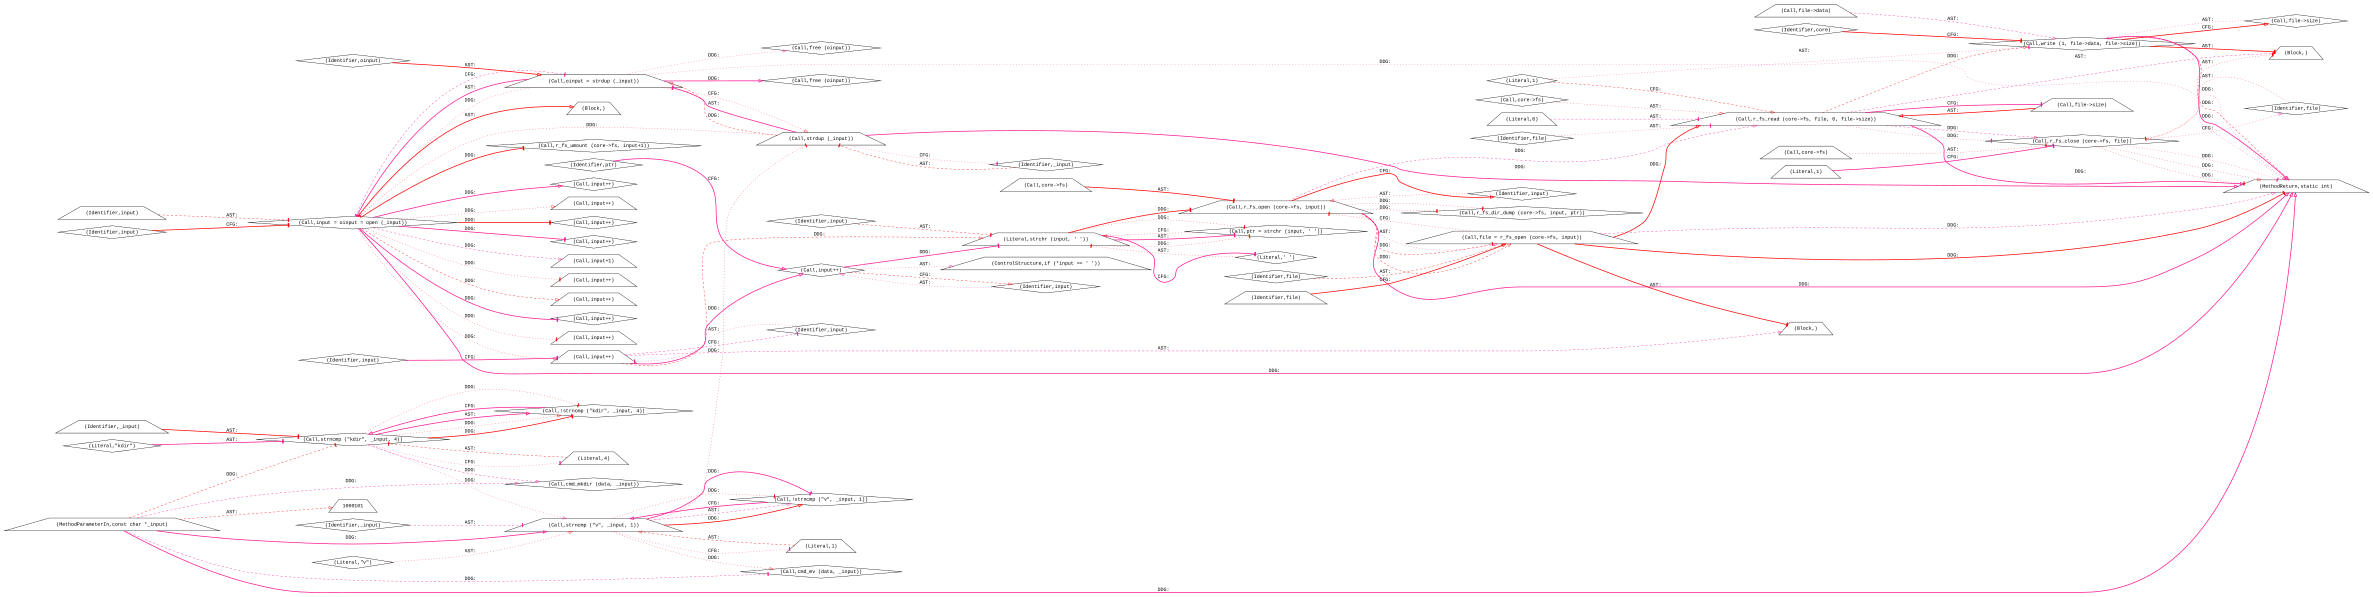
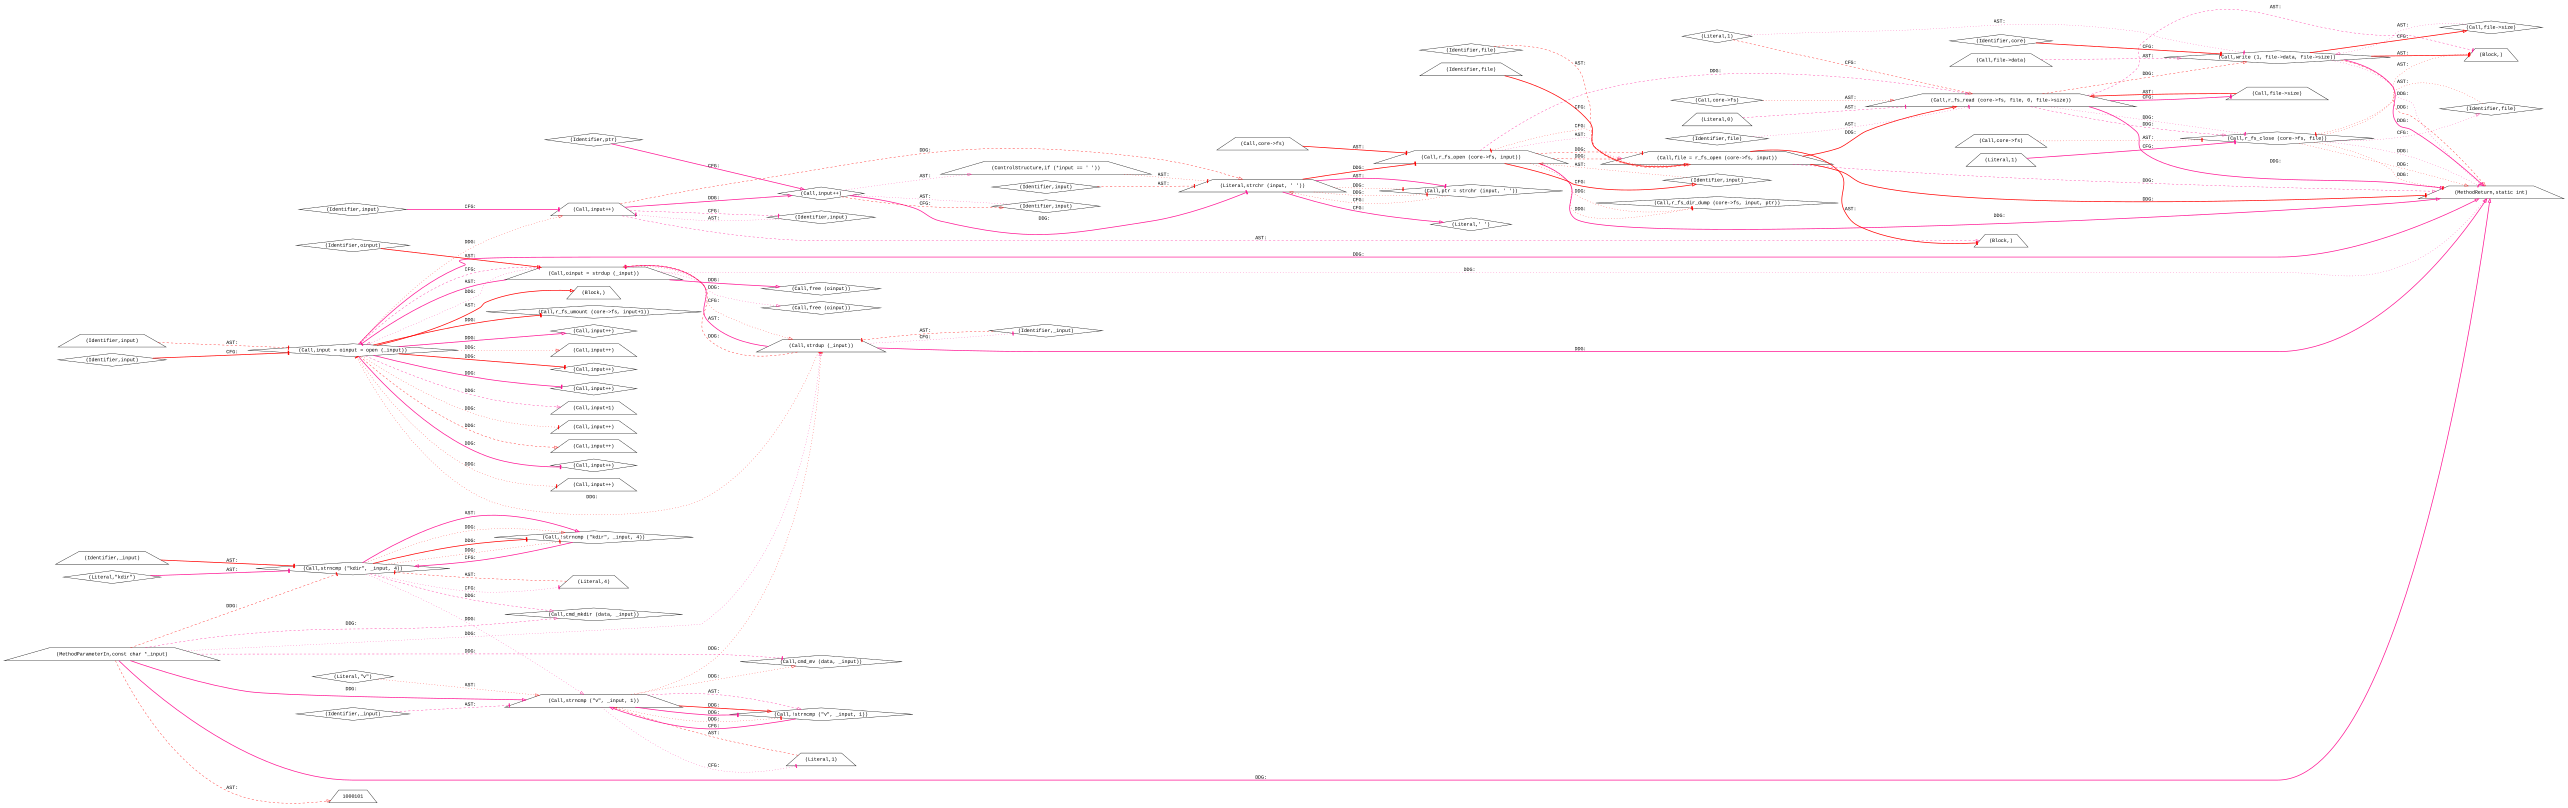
edge "(Literal,' ')" -> "(Literal,strchr (input, ' '))": now "(ControlStructure,if (*input == ' '))" -> "(Literal,strchr (input, ' '))"
edge "(Literal,strchr (input, ' '))" -> "(Literal,' ')": arrowhead tee -> onormal
edge "(MethodParameterIn,const char *_input)" -> "(Call,strdup (_input))": added, label "DDG:"
